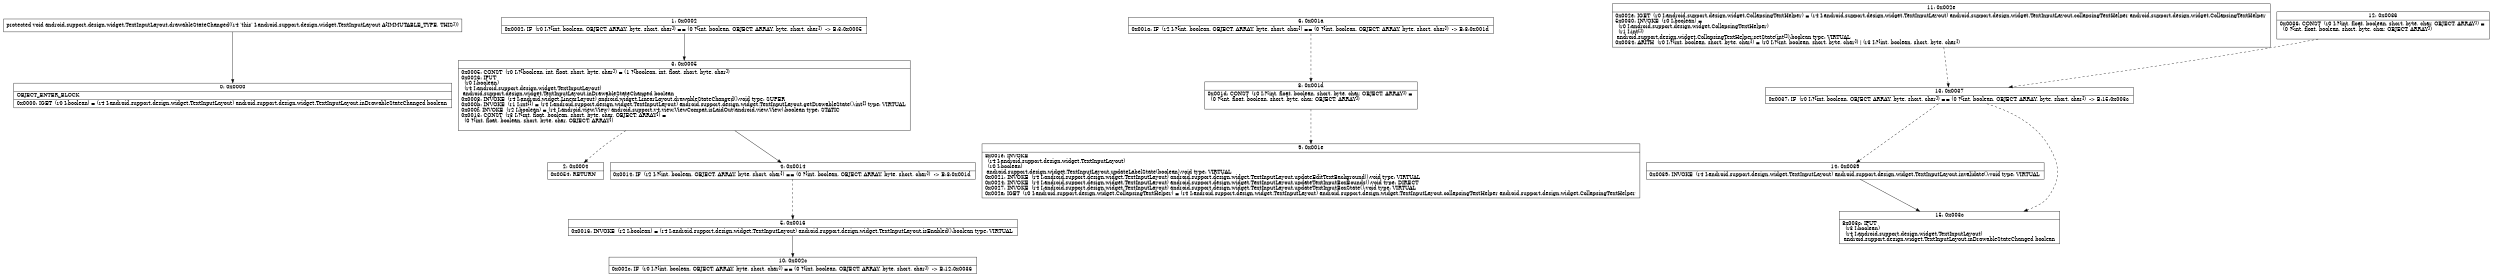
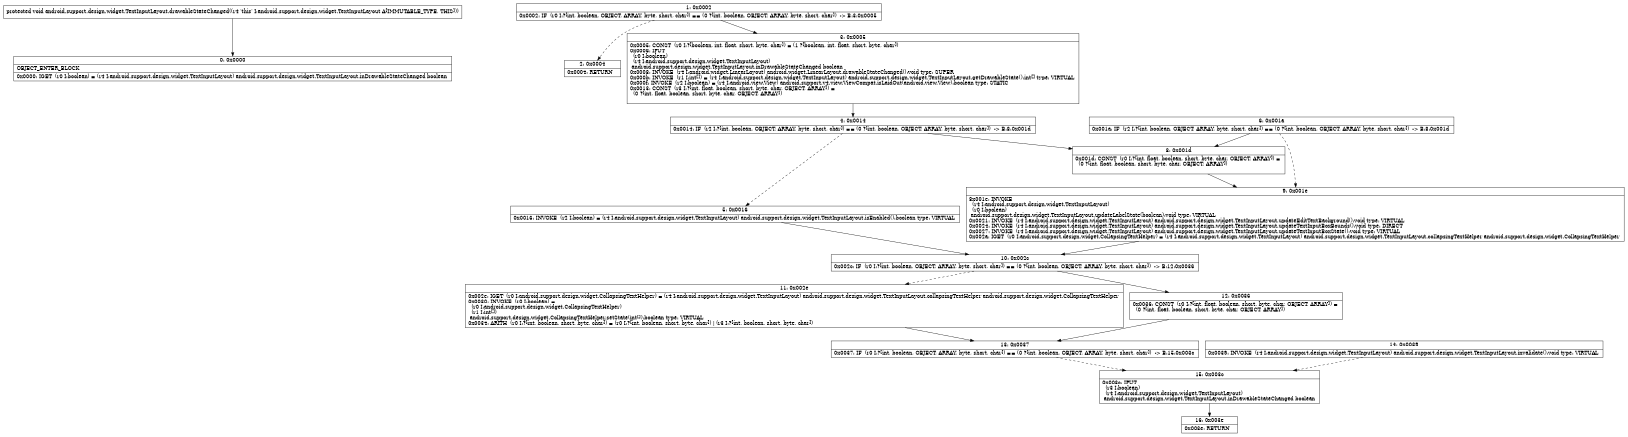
node "11: 0x002e": text "5x0030: INVOKE  (r0 I:boolean) =" -> "0x0030: INVOKE  (r0 I:boolean) ="
edge "6: 0x001a" -> "8: 0x001d": style dashed -> solid
edge "11: 0x002e" -> "13: 0x0037": style dashed -> solid
edge "12: 0x0036" -> "13: 0x0037": style dashed -> solid
node "3: 0x0005": text "0x0026: IPUT" -> "0x0006: IPUT"
edge "8: 0x001d" -> "9: 0x001e": style dashed -> solid
edge "13: 0x0037" -> "14: 0x0039": removed
edge "4: 0x0014" -> "8: 0x001d": added
edge "3: 0x0005" -> "2: 0x0004": now "1: 0x0002" -> "2: 0x0004"
edge "6: 0x001a" -> "9: 0x001e": added
node "2: 0x0004": text "0x0054: RETURN" -> "0x0004: RETURN"
edge "14: 0x0039" -> "15: 0x003c": style solid -> dashed
node "15: 0x003c": text "8x003c: IPUT" -> "0x003c: IPUT"
edge "9: 0x001e" -> "10: 0x002c": added
edge "10: 0x002c" -> "11: 0x002e": added
edge "10: 0x002c" -> "12: 0x0036": added
node "16: 0x003e": added
